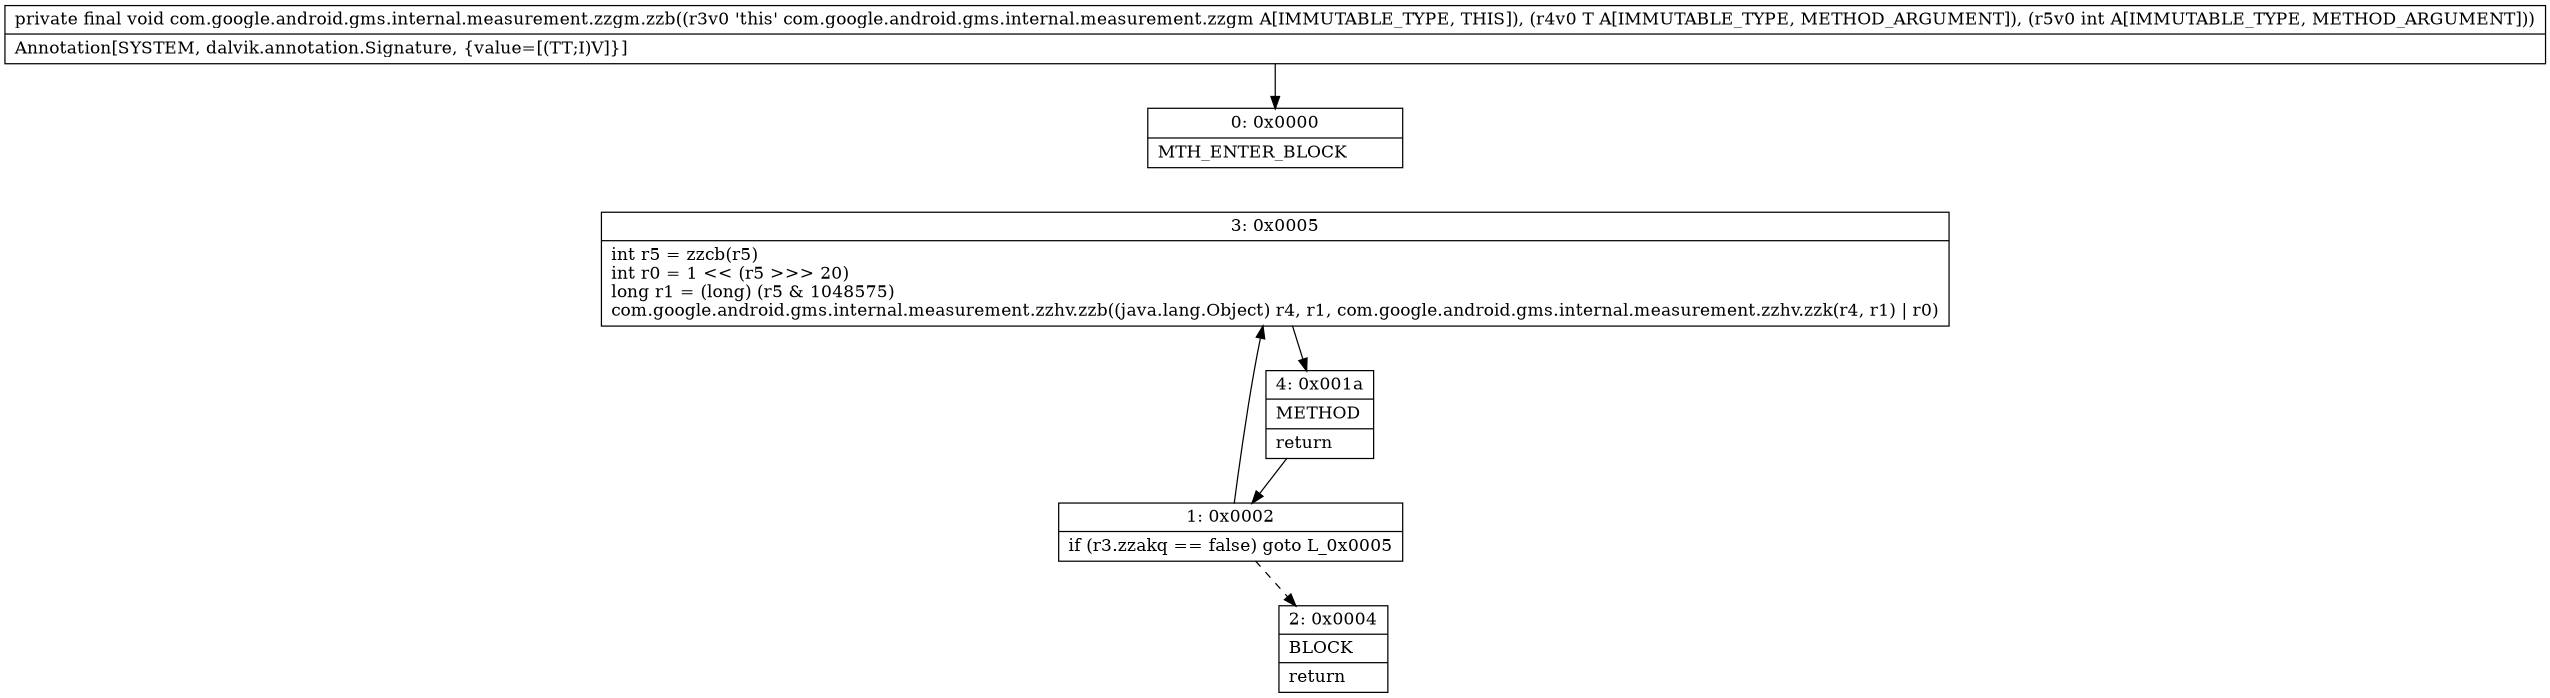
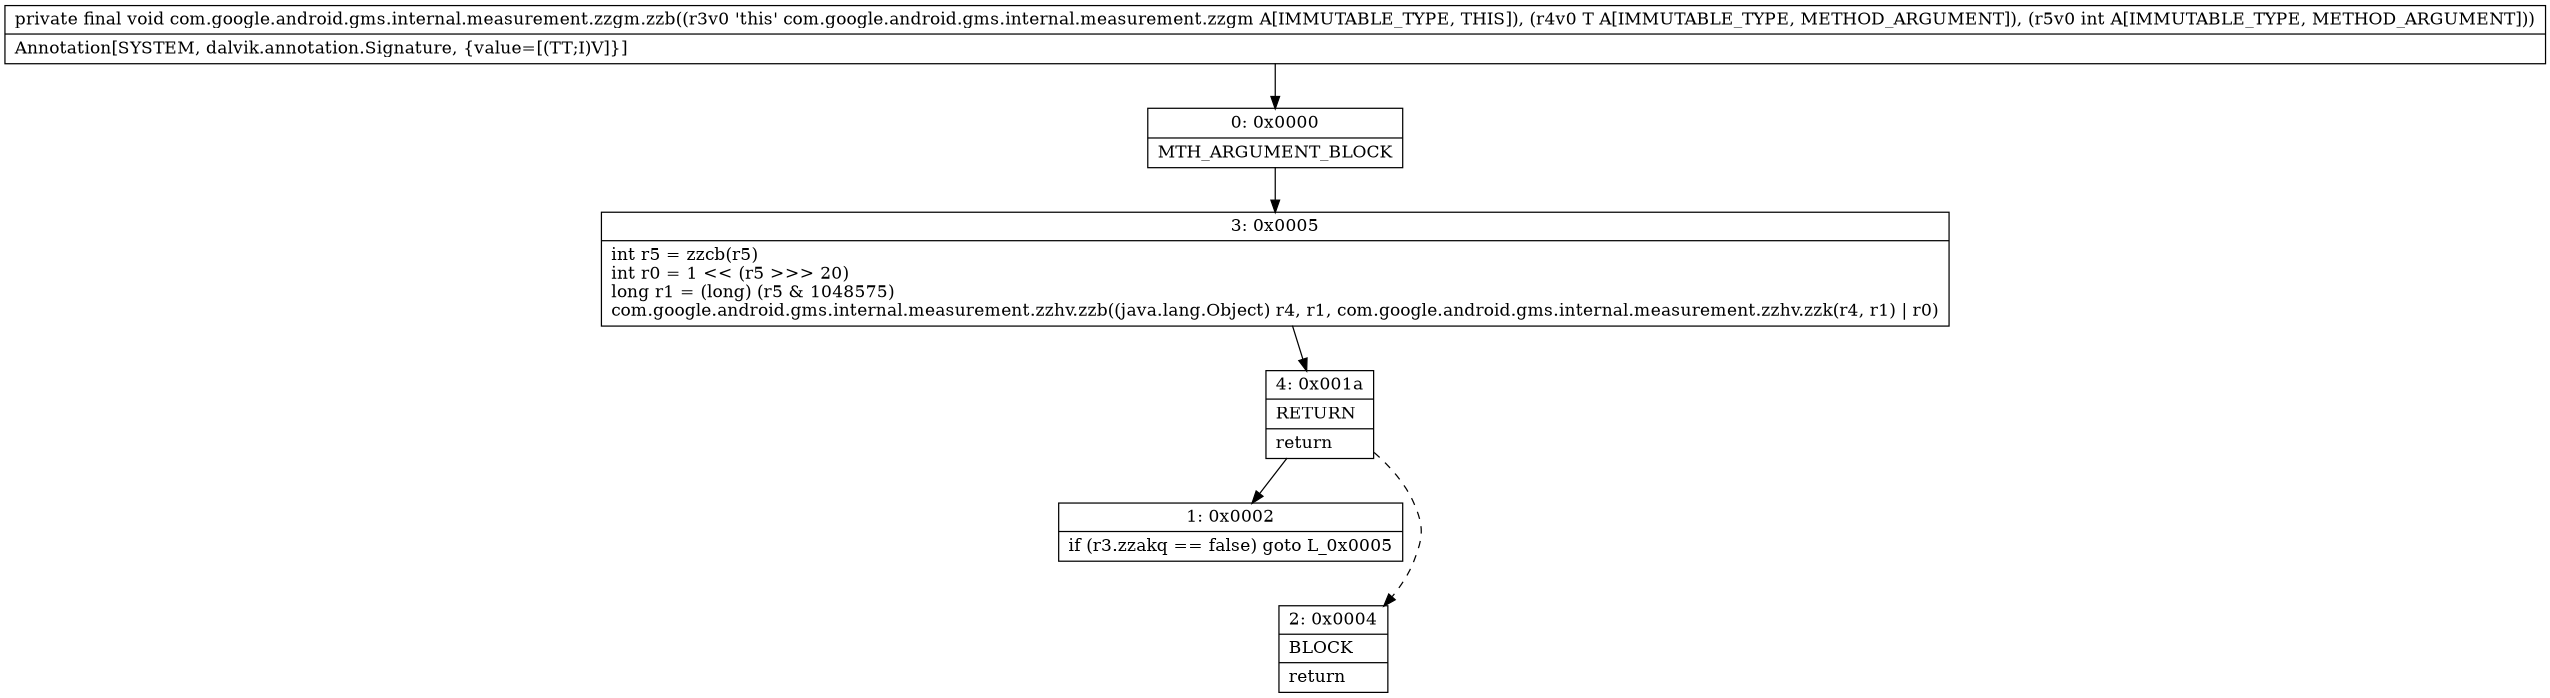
node "0: 0x0000": text "MTH_ENTER_BLOCK" -> "MTH_ARGUMENT_BLOCK"
node "4: 0x001a": text "METHOD" -> "RETURN"
edge "1: 0x0002" -> "3: 0x0005": now "0: 0x0000" -> "3: 0x0005"
edge "1: 0x0002" -> "2: 0x0004": now "4: 0x001a" -> "2: 0x0004"
